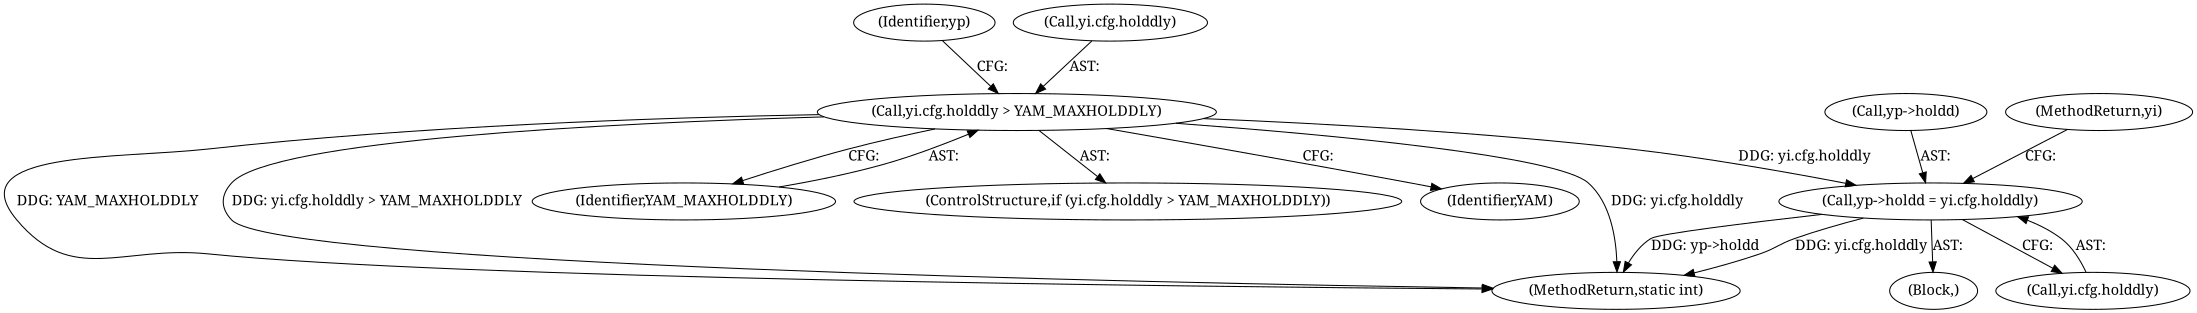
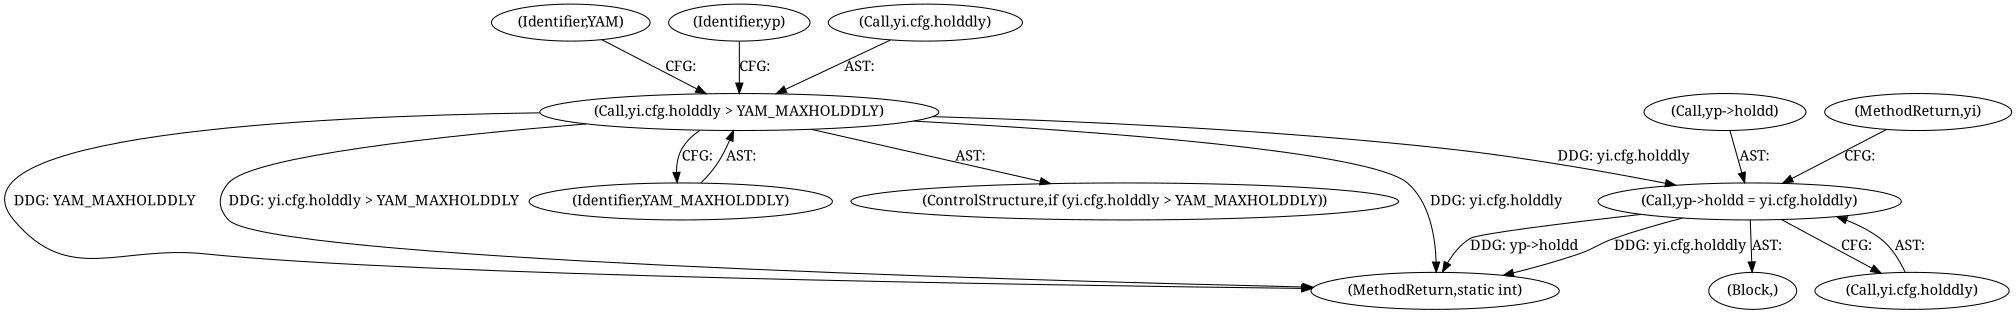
edge "(Call,yi.cfg.holddly > YAM_MAXHOLDDLY)" -> "(Identifier,YAM)": reversed
